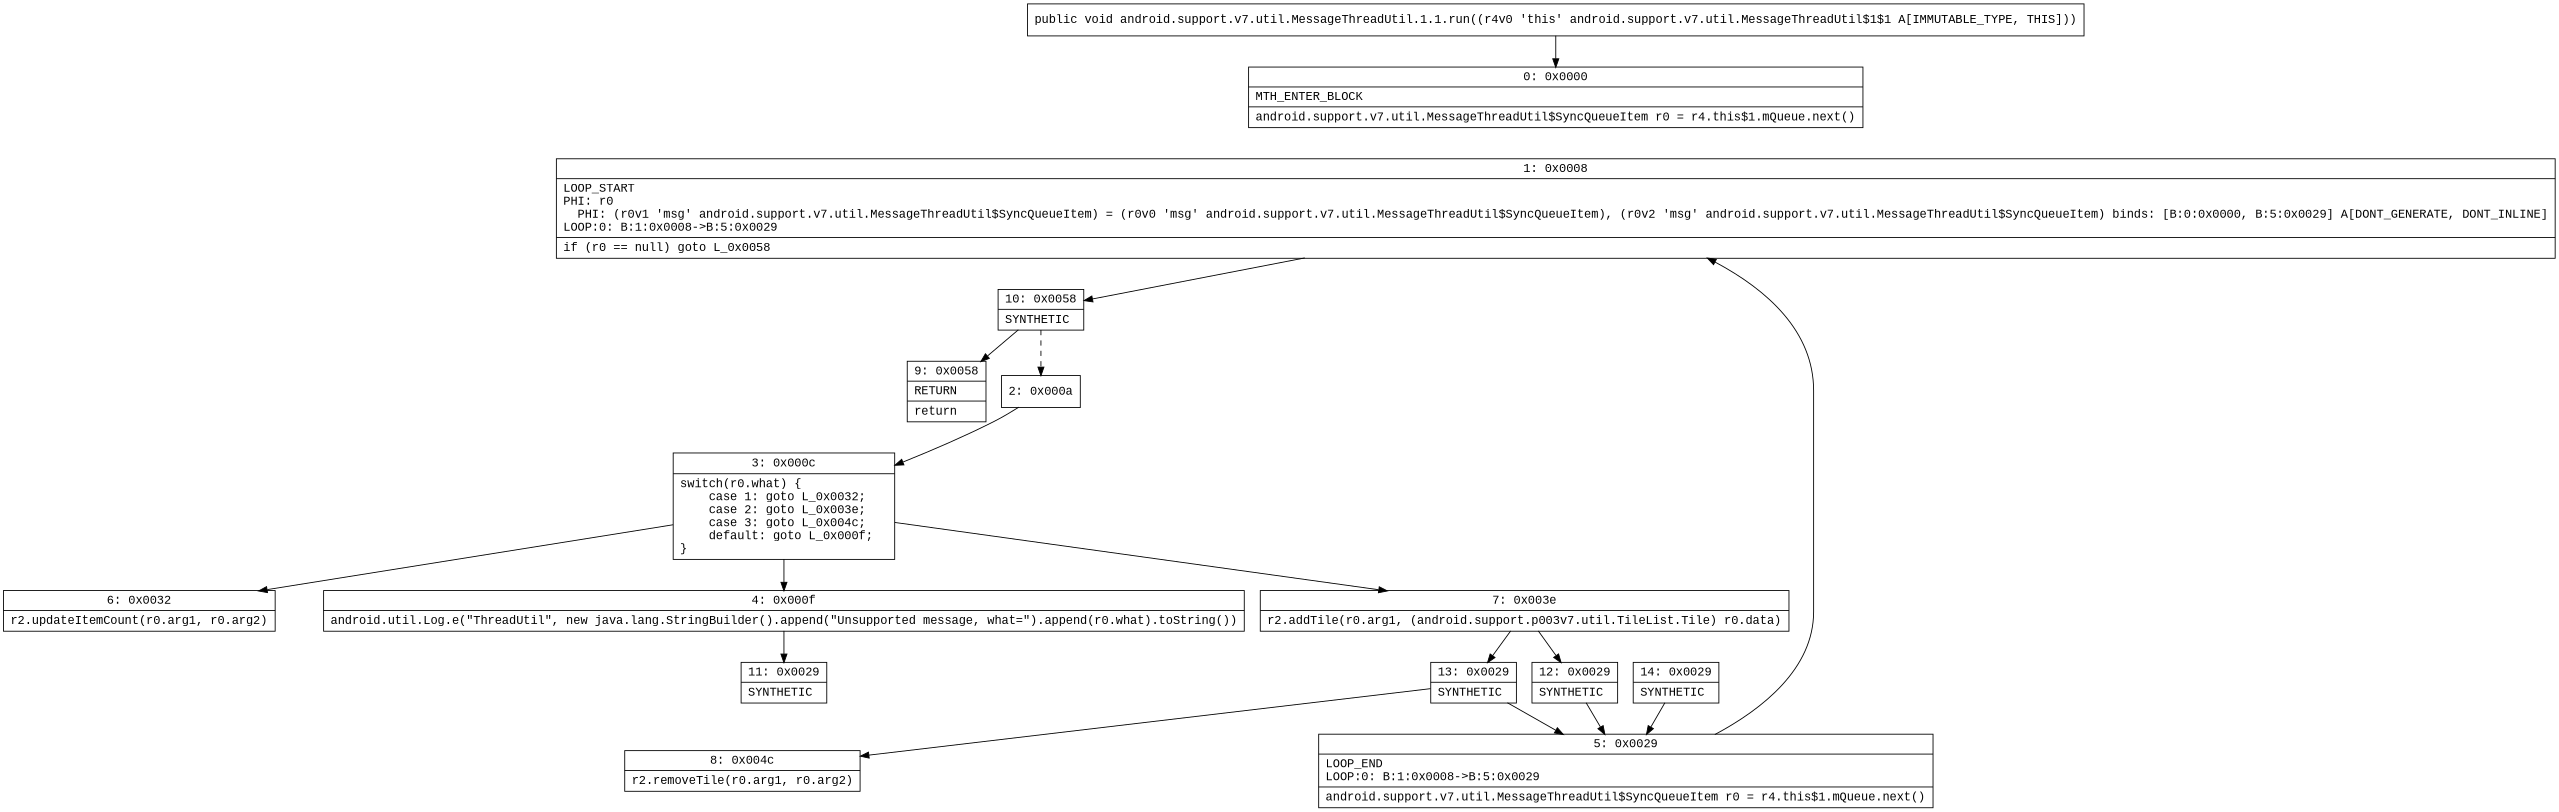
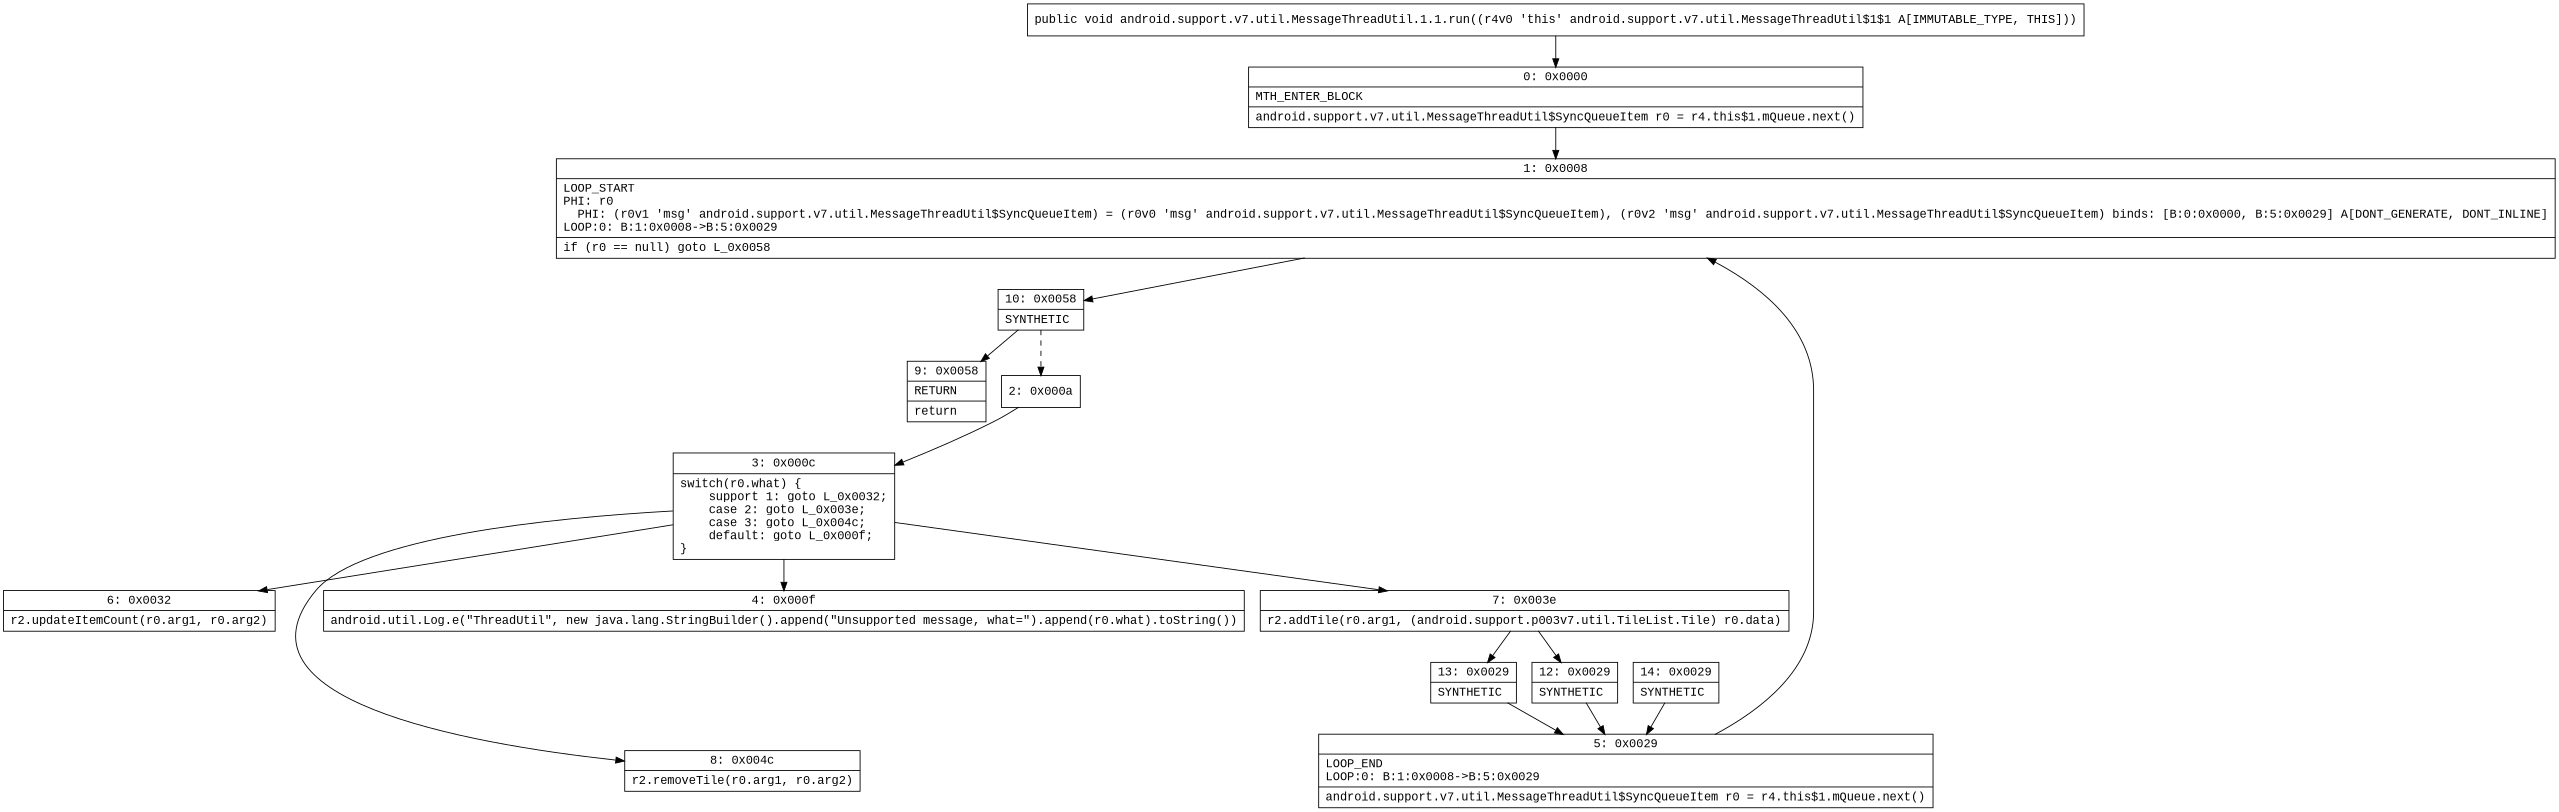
edge "0: 0x0000" -> "1: 0x0008": added
node "3: 0x000c": text "case 1: goto L_0x0032;" -> "support 1: goto L_0x0032;"
node "11: 0x0029": removed
edge "13: 0x0029" -> "8: 0x004c": now "3: 0x000c" -> "8: 0x004c"
